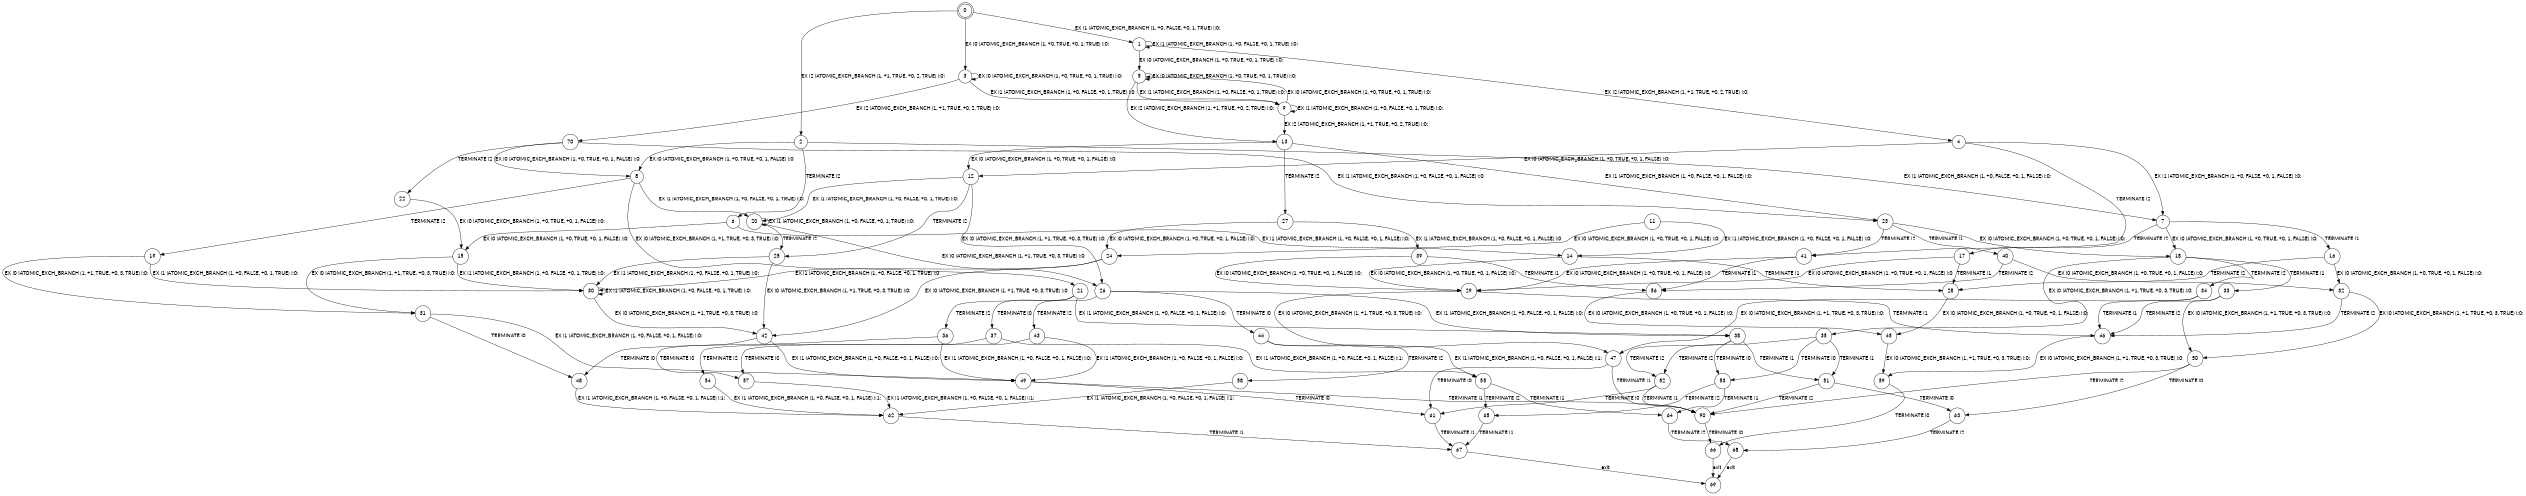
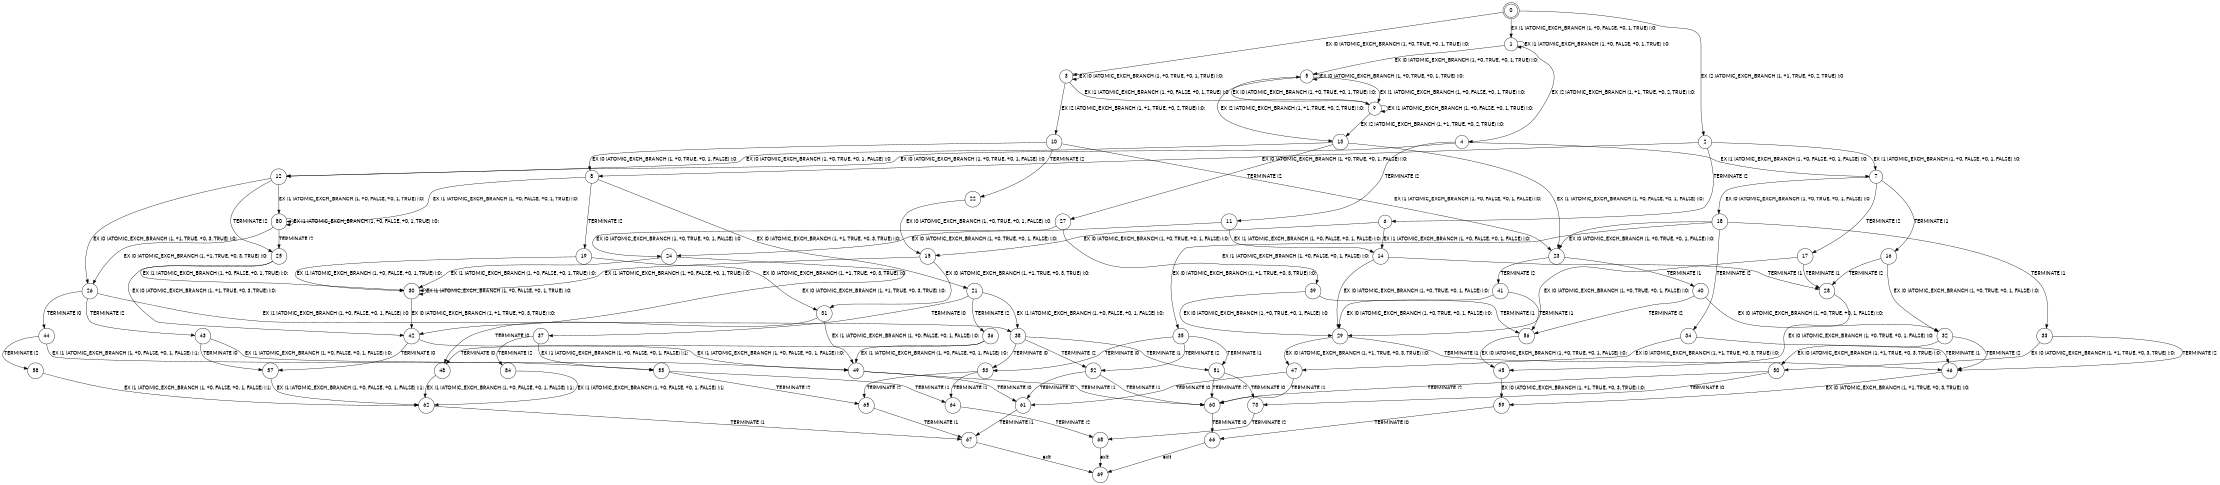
node "70": label "70" -> "10"
node "20": label "20" -> "80"
edge "4" -> "41": now "4" -> "11"
edge "23" -> "18": reversed
node "54": label "54" -> "84"
node "90": label "90" -> "60"
node "63": label "63" -> "73"
